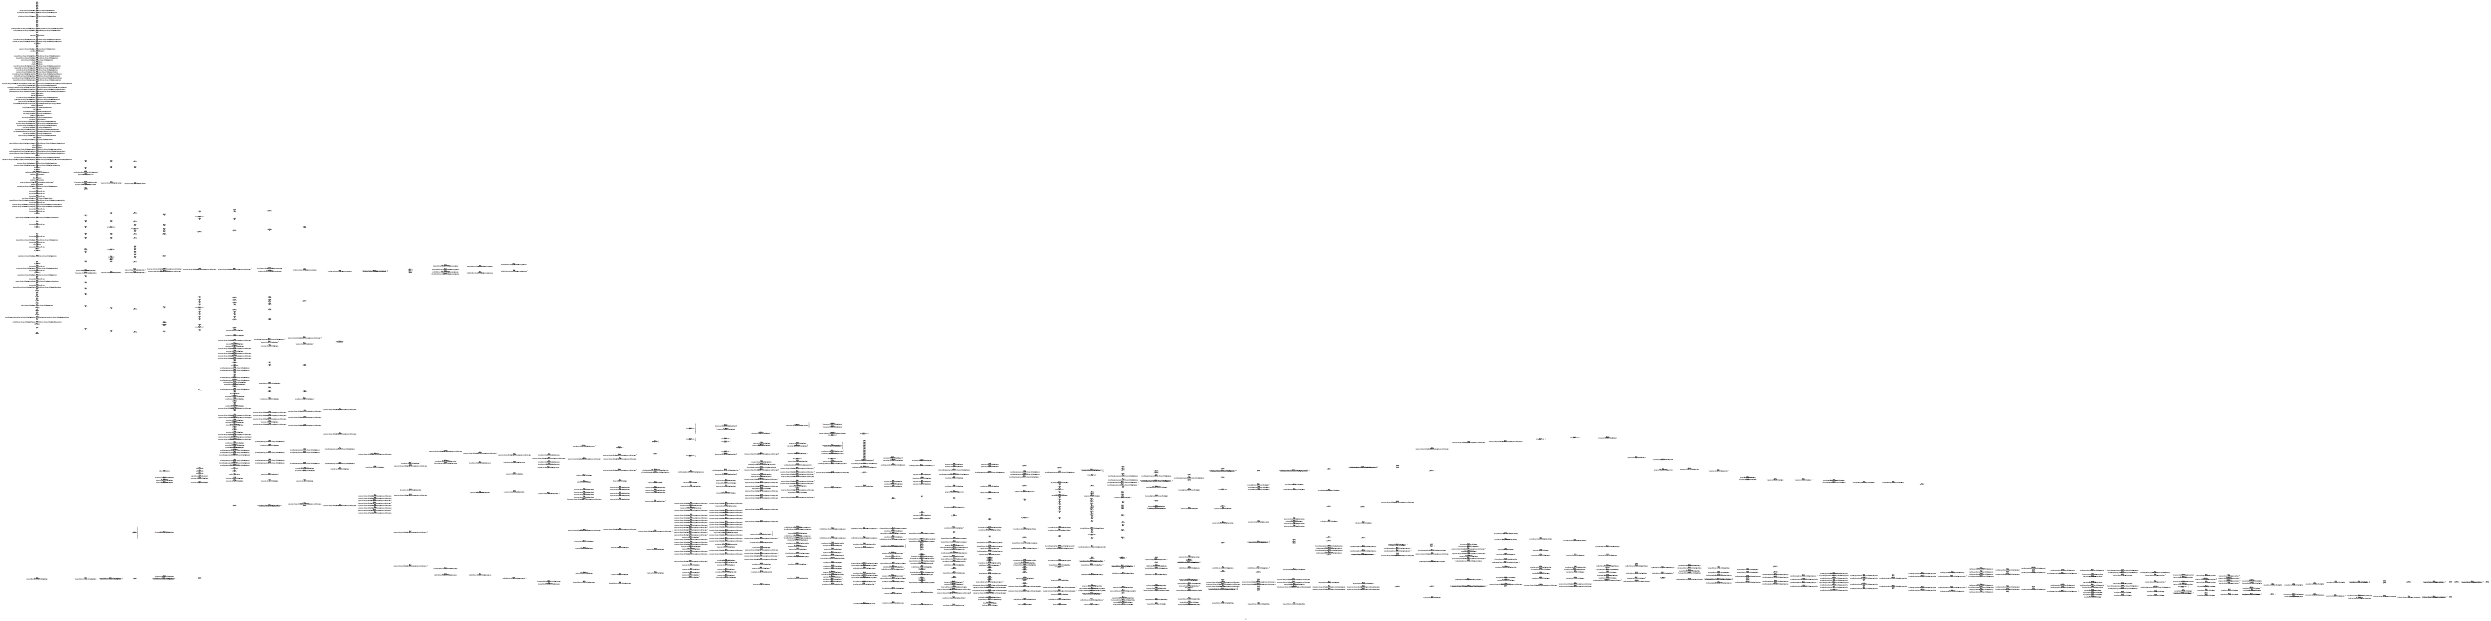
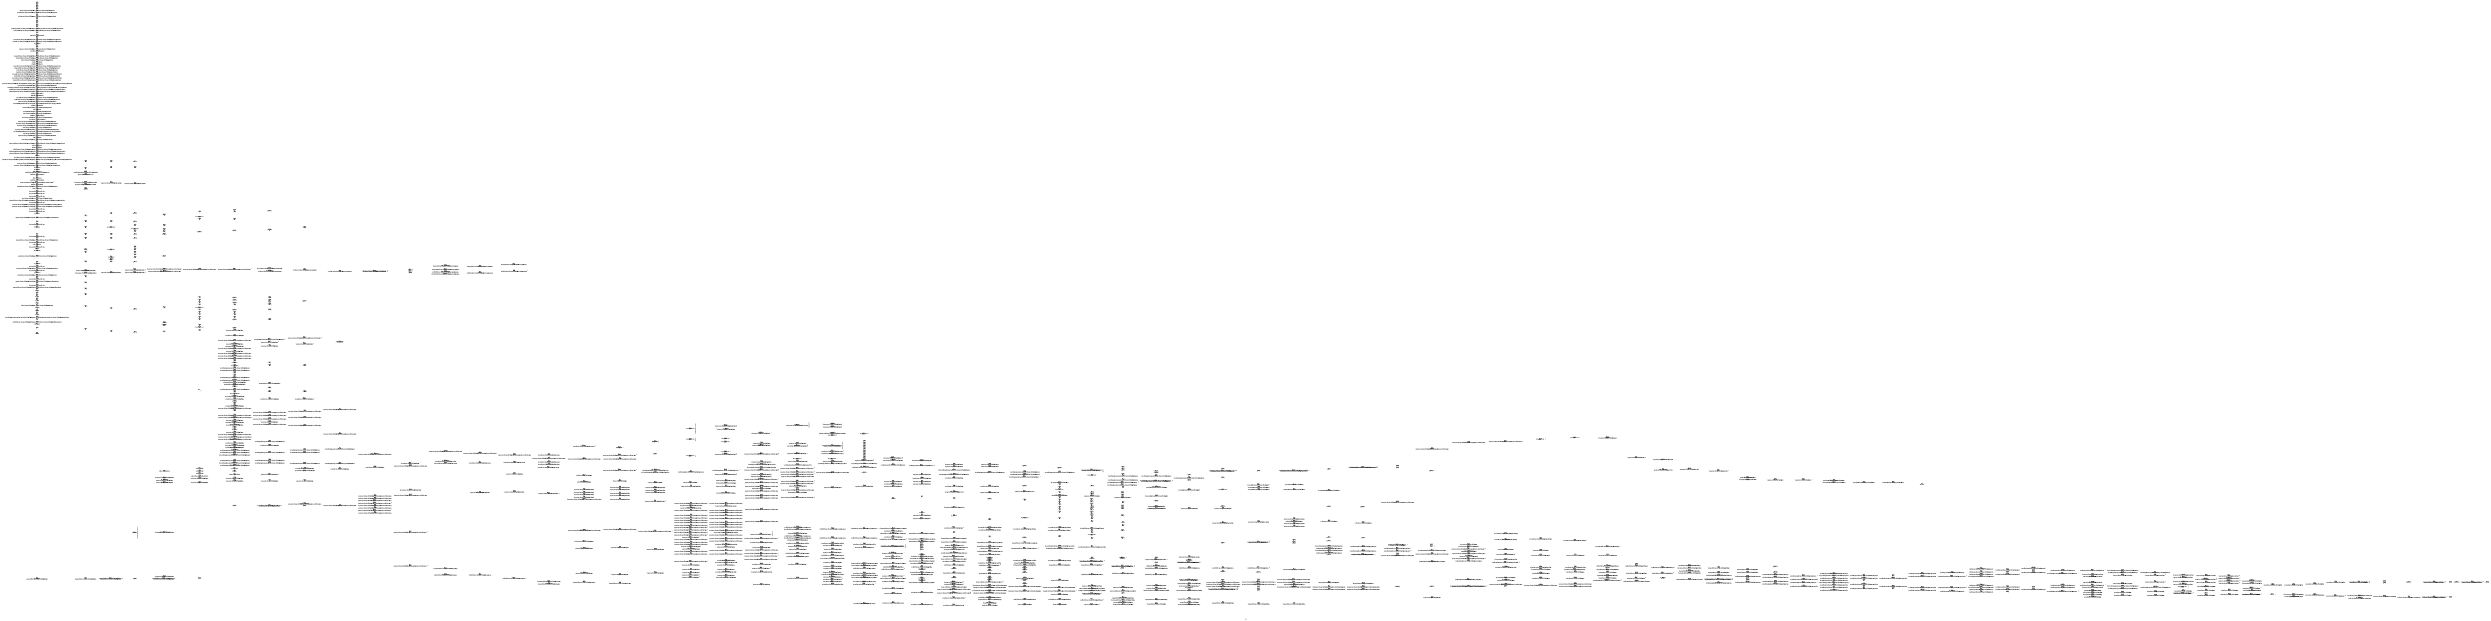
node "NodeID: 1534": removed
